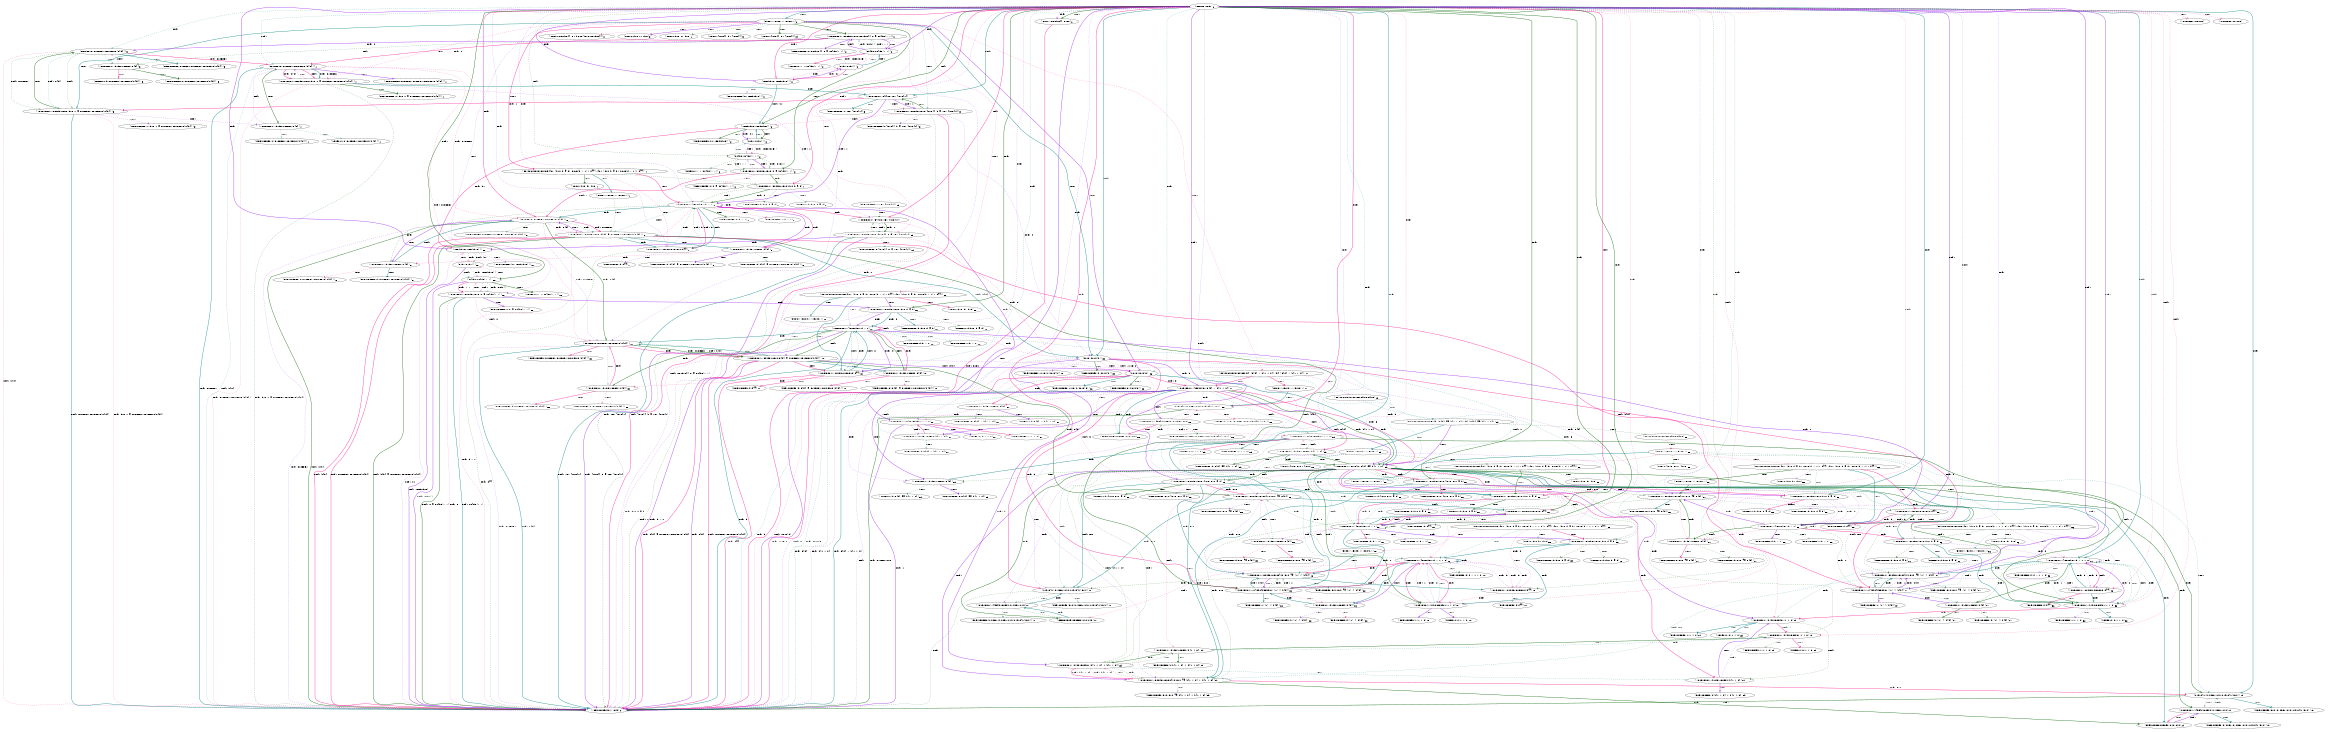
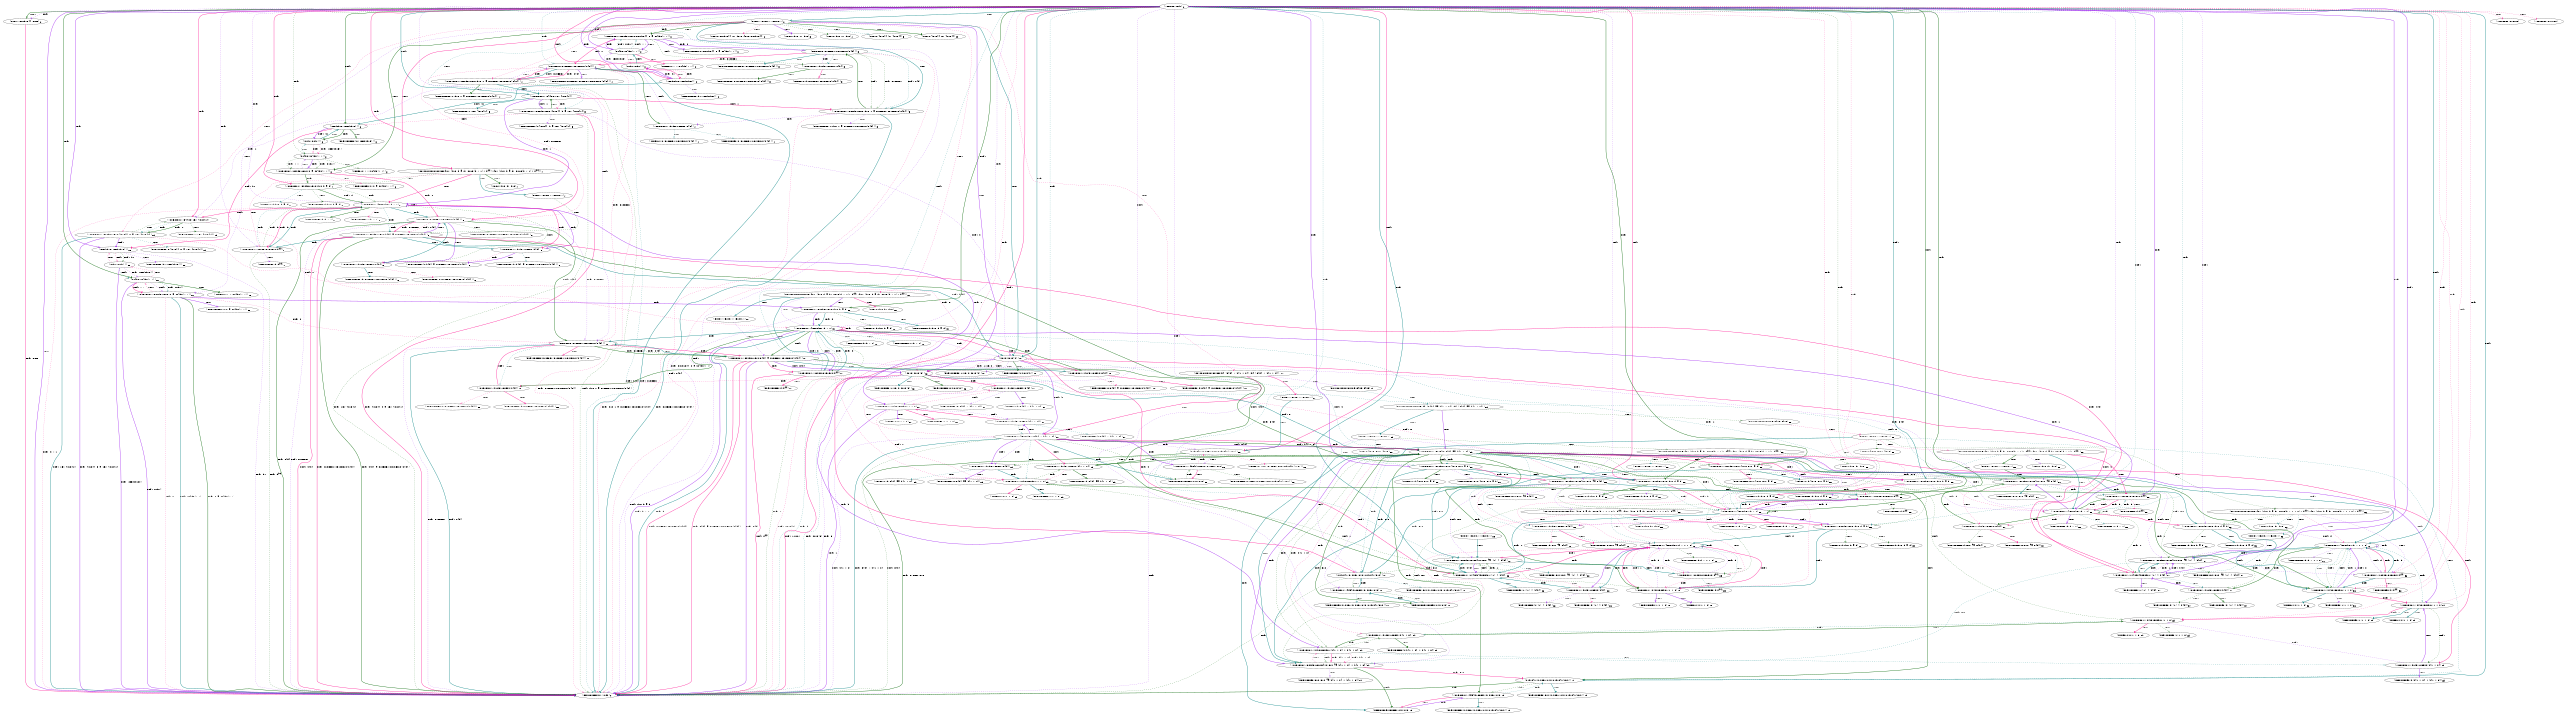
edge "(IDENTIFIER,m,new long[m])" -> "(<operator>.alloc,new long[m])": reversed
edge "(sort,sort(g))" -> "(<operator>.lessThan,g[0] < b[n - 1])": removed, label "DDG: g"
